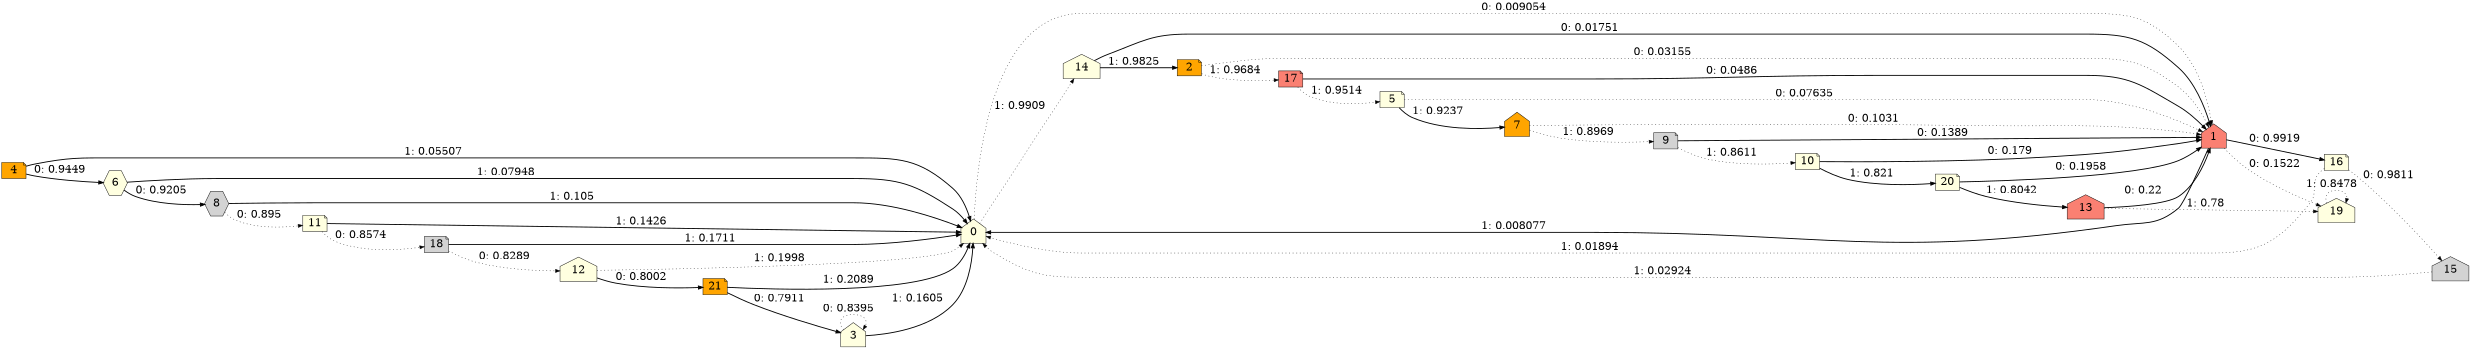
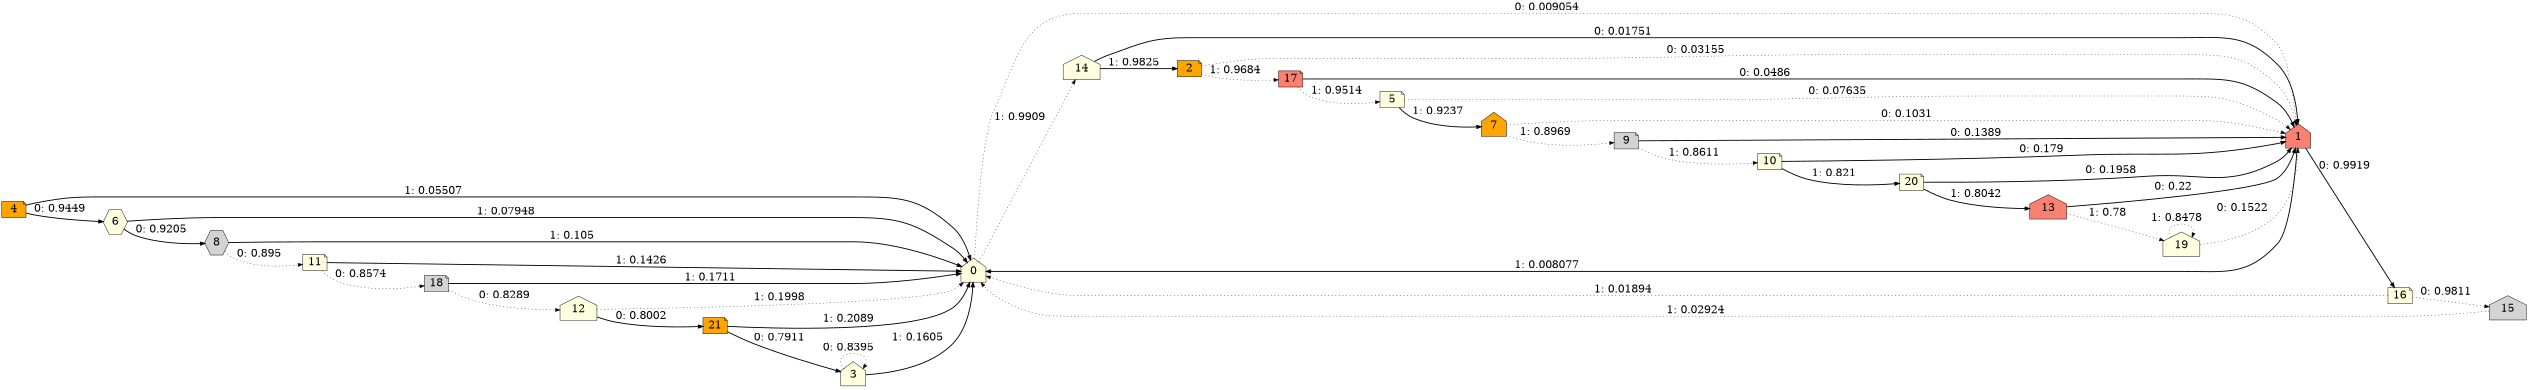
edge "1" -> "19": reversed
